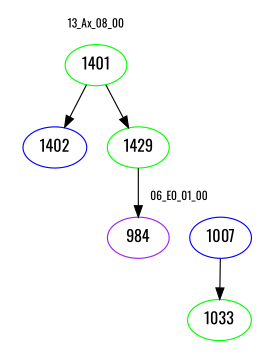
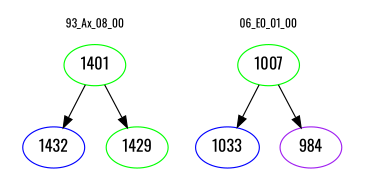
cluster "13_Ax_08_00": label "13_Ax_08_00" -> "93_Ax_08_00"
node "1402": label "1402" -> "1432"
edge "1429" -> "984": now "1007" -> "984"
node "1007": color blue -> green
node "1033": color green -> blue
